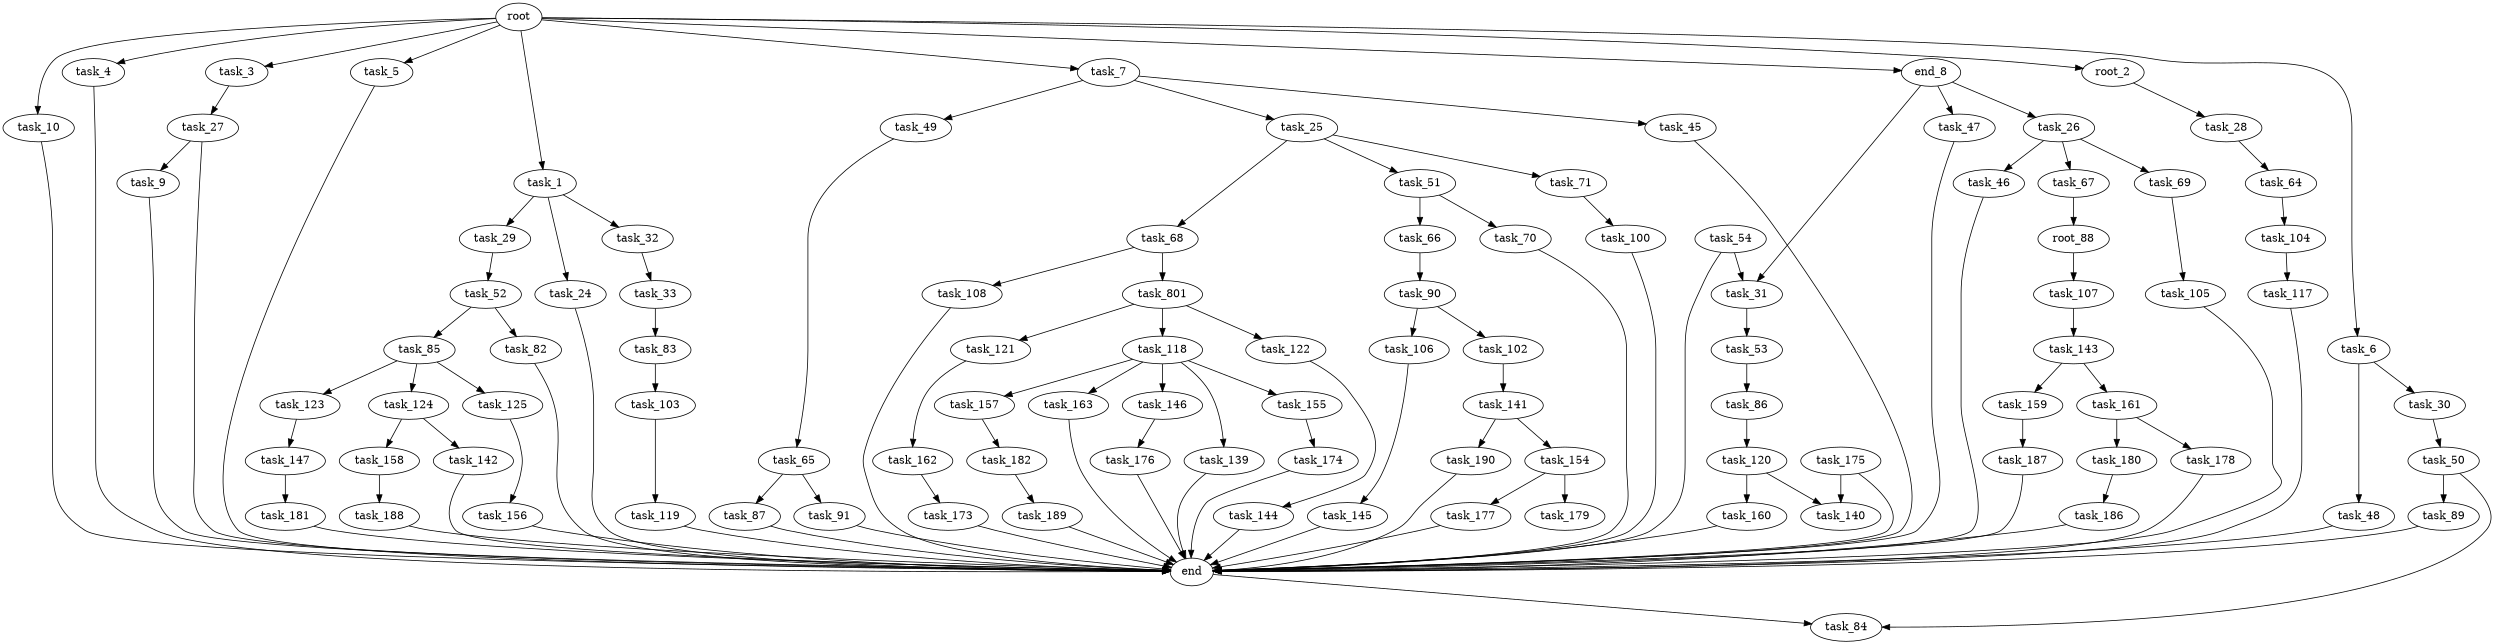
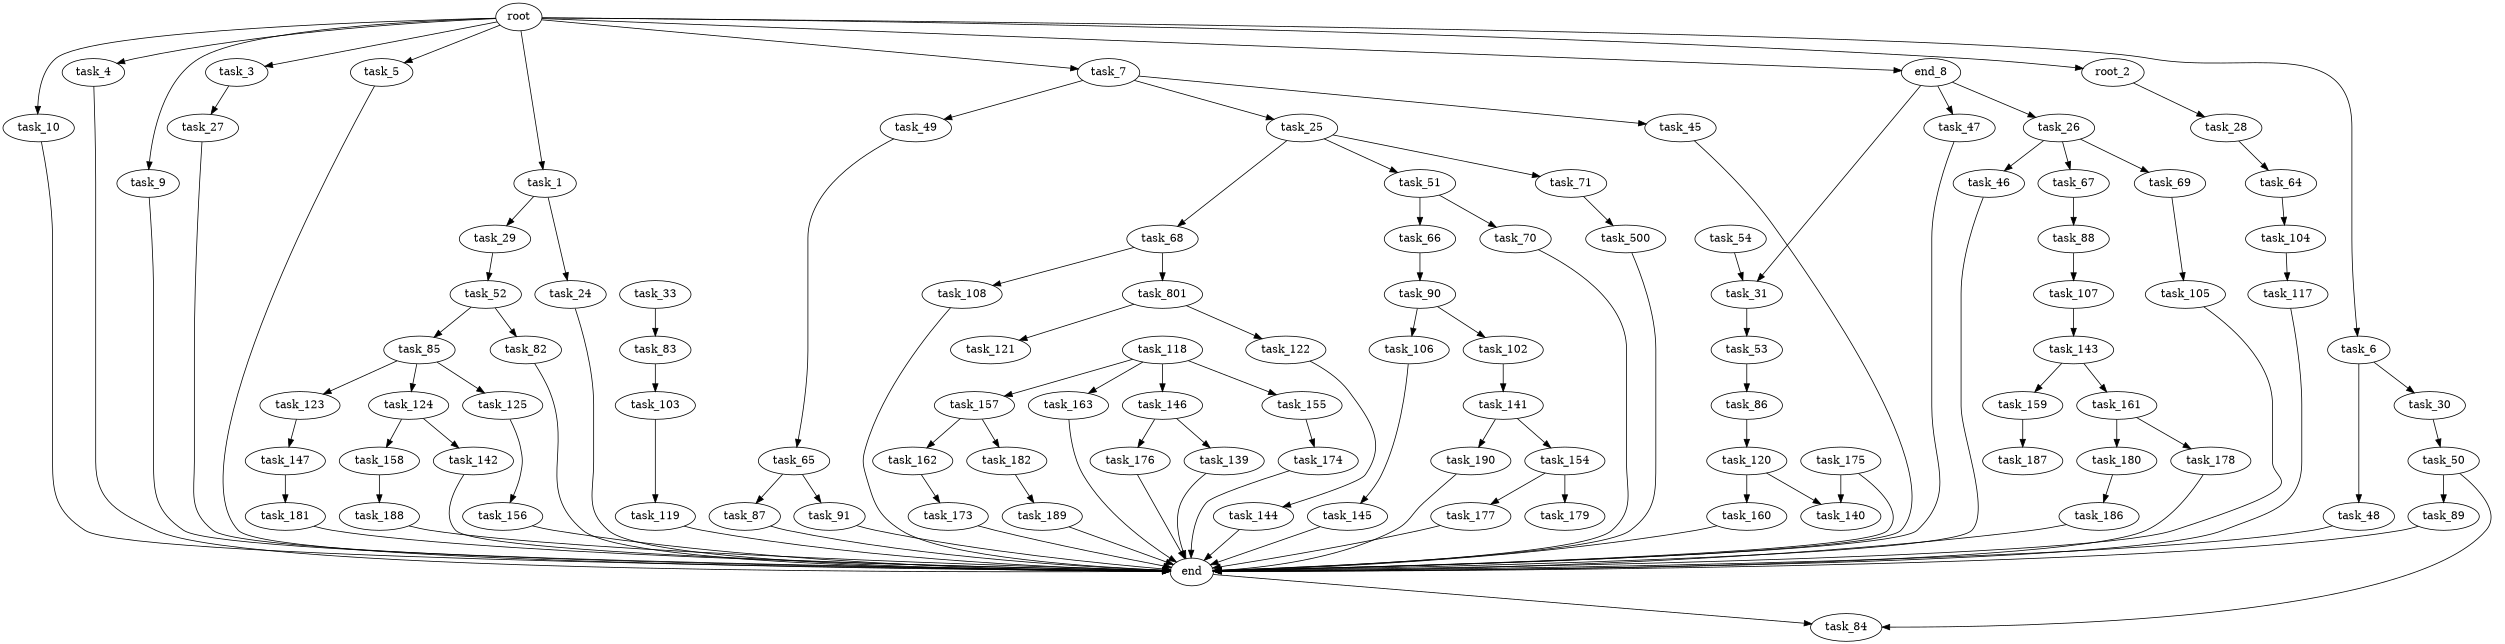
edge "task_27" -> "task_9": now "root" -> "task_9"
node "task_32": removed
node "task_100": label "task_100" -> "task_500"
node "root_88": label "root_88" -> "task_88"
edge "task_801" -> "task_118": removed
edge "task_121" -> "task_162": now "task_157" -> "task_162"
edge "task_118" -> "task_139": now "task_146" -> "task_139"
edge "task_54" -> "end": removed
edge "task_187" -> "end": removed
